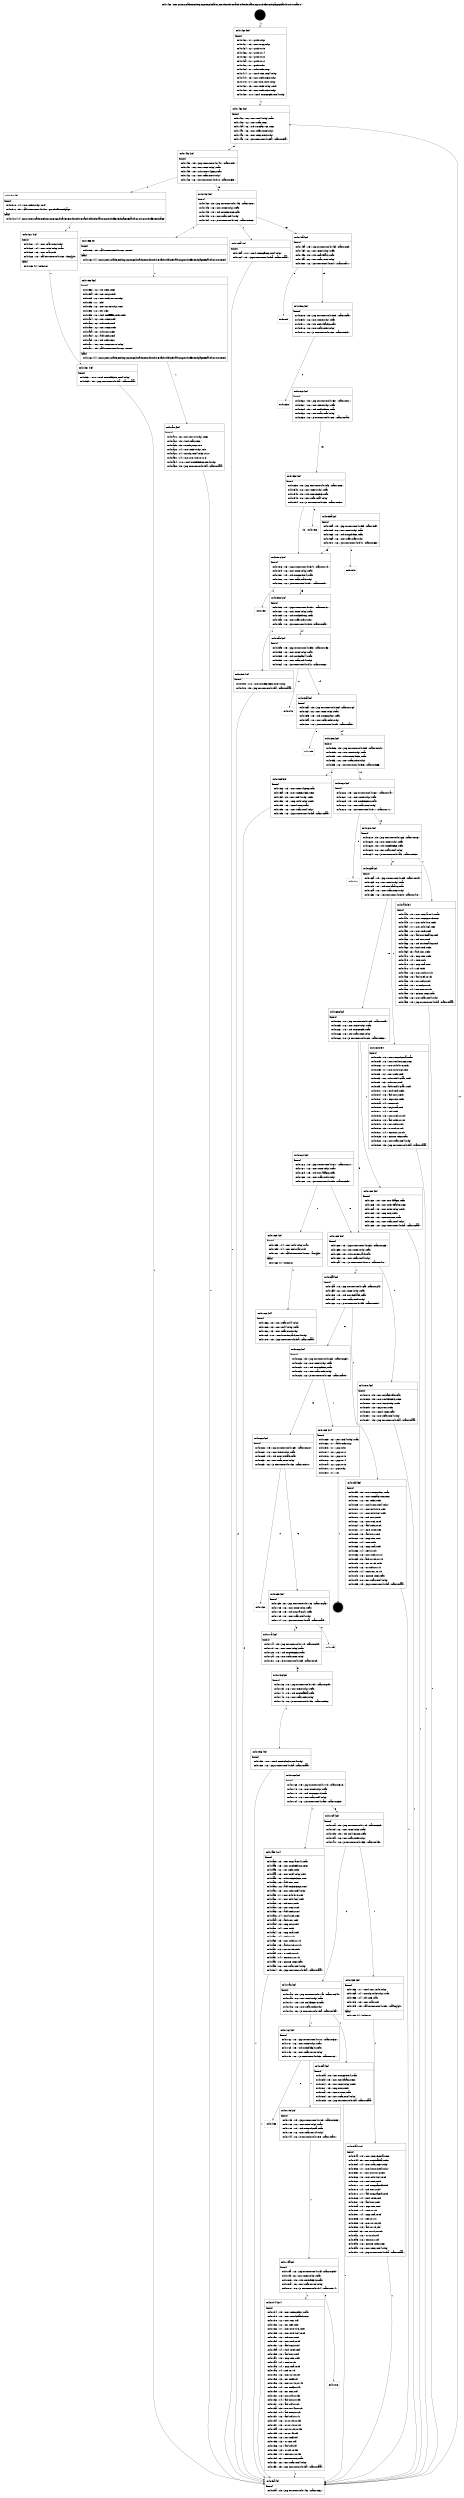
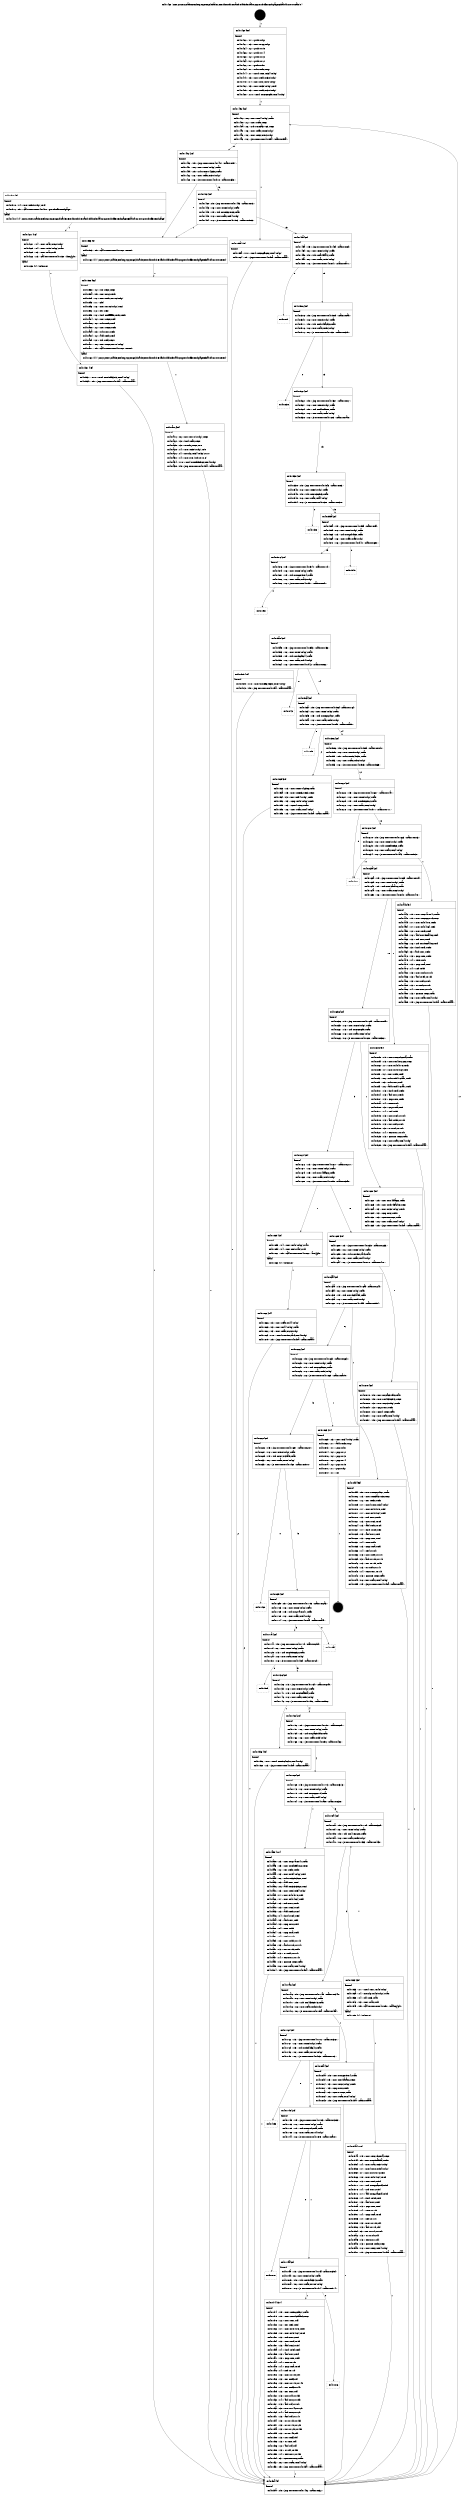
edge "0x4014b2 [28]" -> "0x401b18 [9]": now "0x4014b2 [28]" -> "0x4019e3 [5]"
edge "0x4014ce [28]" -> "0x401e5a [15]": now "0x401492 [32]" -> "0x401e5a [15]"
edge "0x401506 [28]" -> "0x401522 [28]": added, label "15"
edge "0x40153e [28]" -> "0x401576 [28]": now "0x40153e [28]" -> "0x40155a [28]"
node "0x401592 [28]": removed
edge "0x4015e6 [28]" -> "0x4019c5 [30]": now "0x4015ca [28]" -> "0x4019c5 [30]"
edge "0x40161e [28]" -> "0x40163a [28]": now "0x40161e [28]" -> "0x401b71"
edge "0x401656 [28]" -> "0x40168e [28]": now "0x401656 [28]" -> "0x401672 [28]"
edge "0x40168e [28]" -> "0x4016aa [28]": removed, label "7"
node "0x401b8f": added
node "0x401752 [28]": added
edge "0x40178a [28]" -> "0x401933 [23]": reversed
edge "0x401866 [24]" -> "0x401f0a [5]": added, label "1"
edge "0x4017a6 [28]" -> "0x4017c2 [28]": removed, label "1"
node "0x401e7e": added
